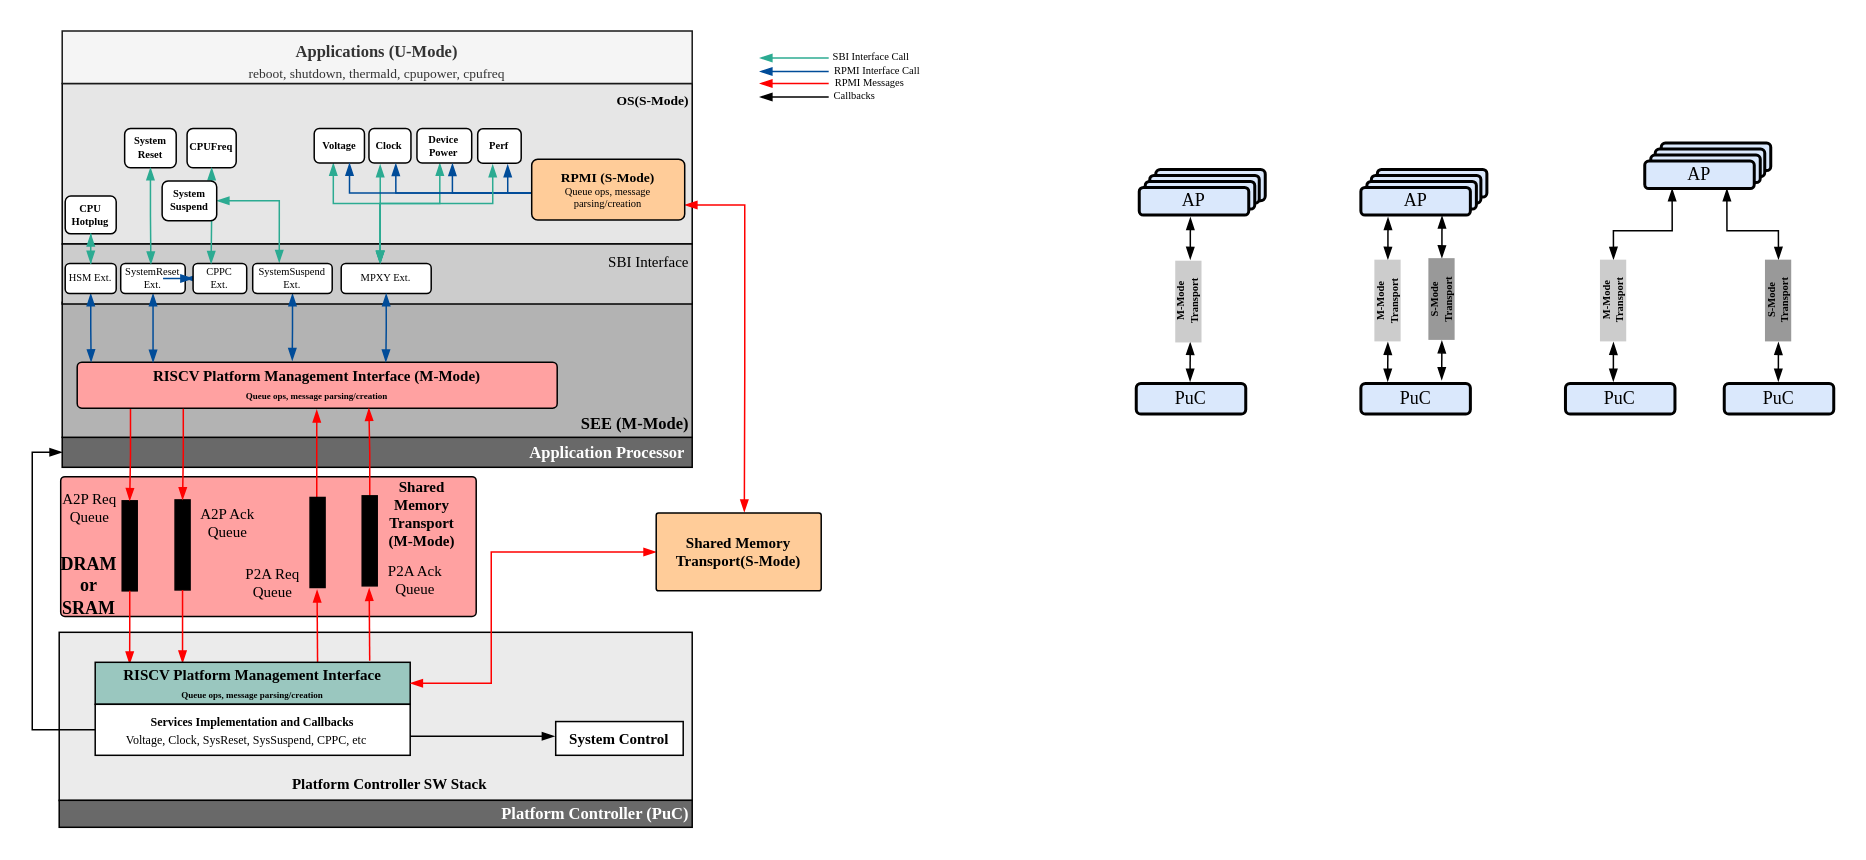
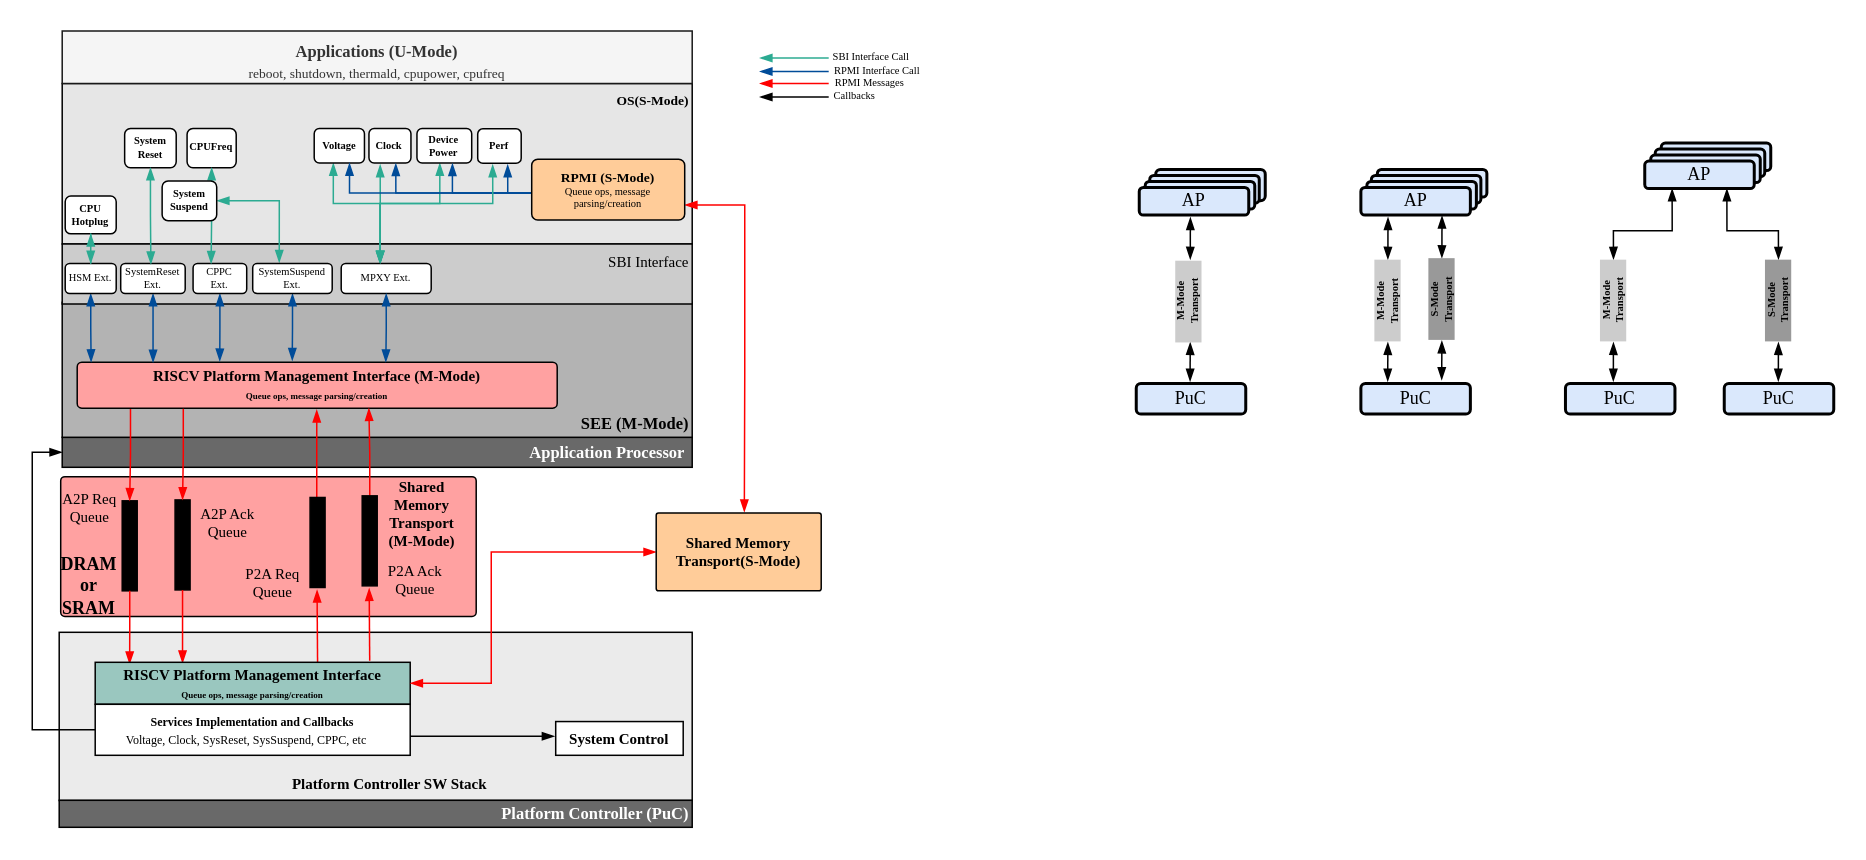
edge "SystemResetExt." -- "CPPC Ext.": now "RISCV Platform Management Interface (M-Mode) Queue ops, message parsing/creation" -- "CPPC Ext."
